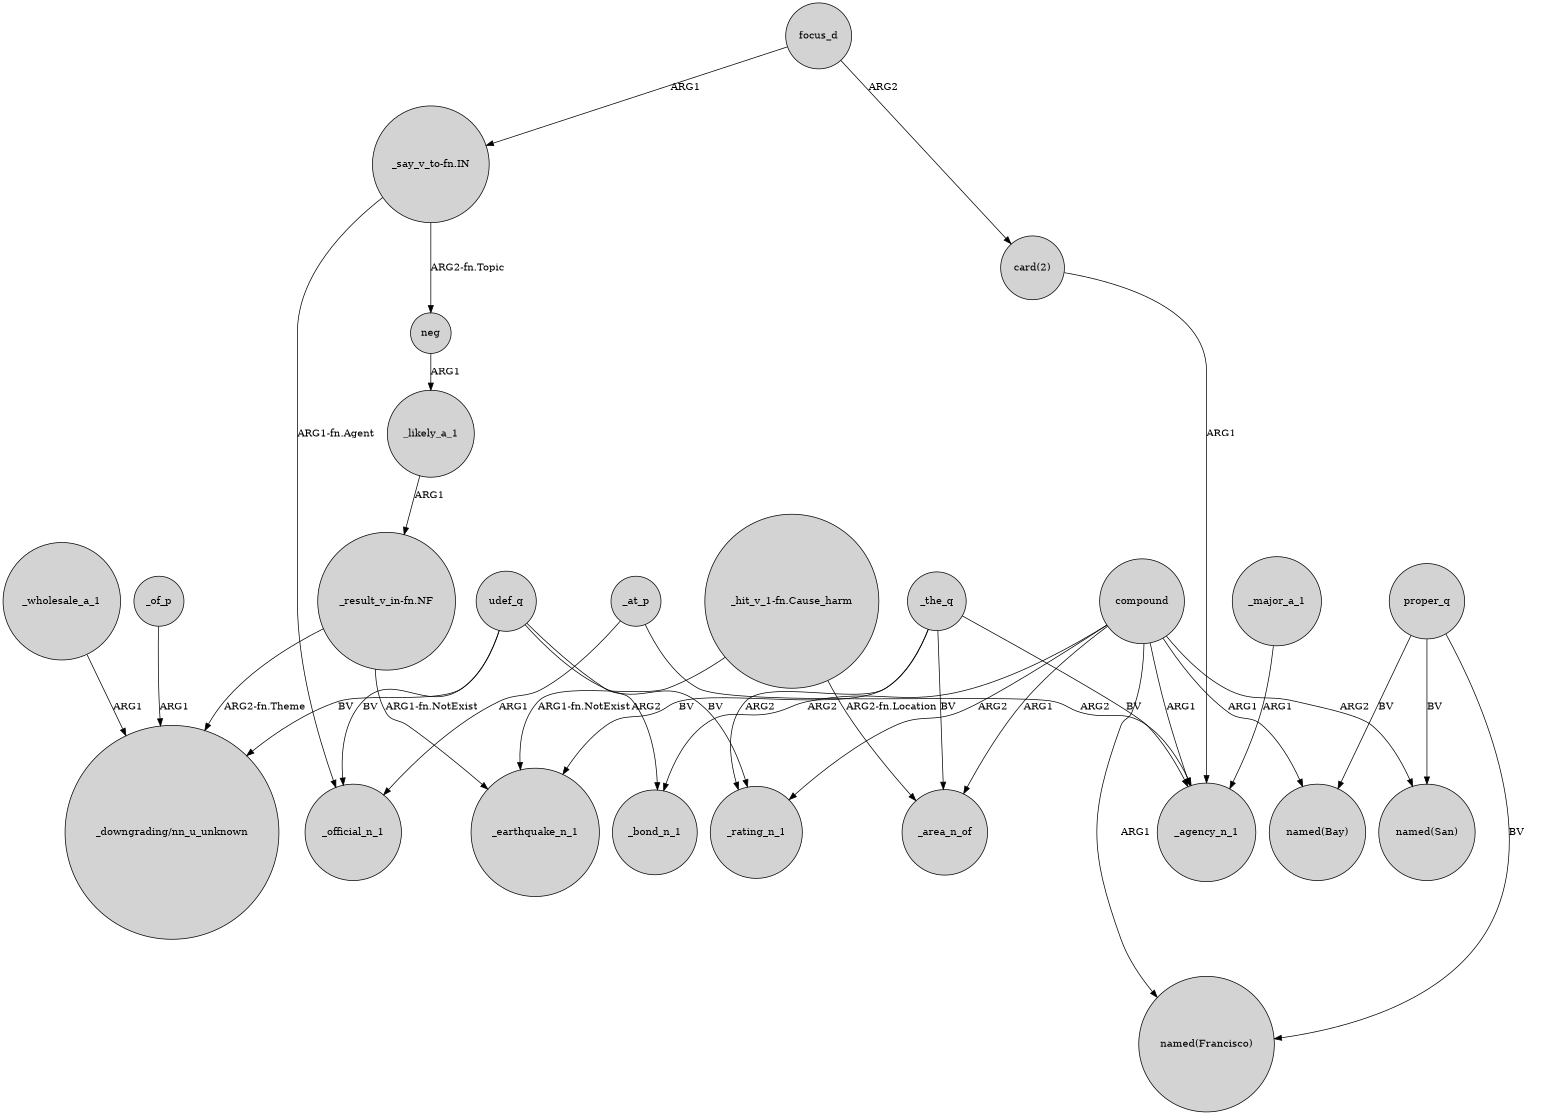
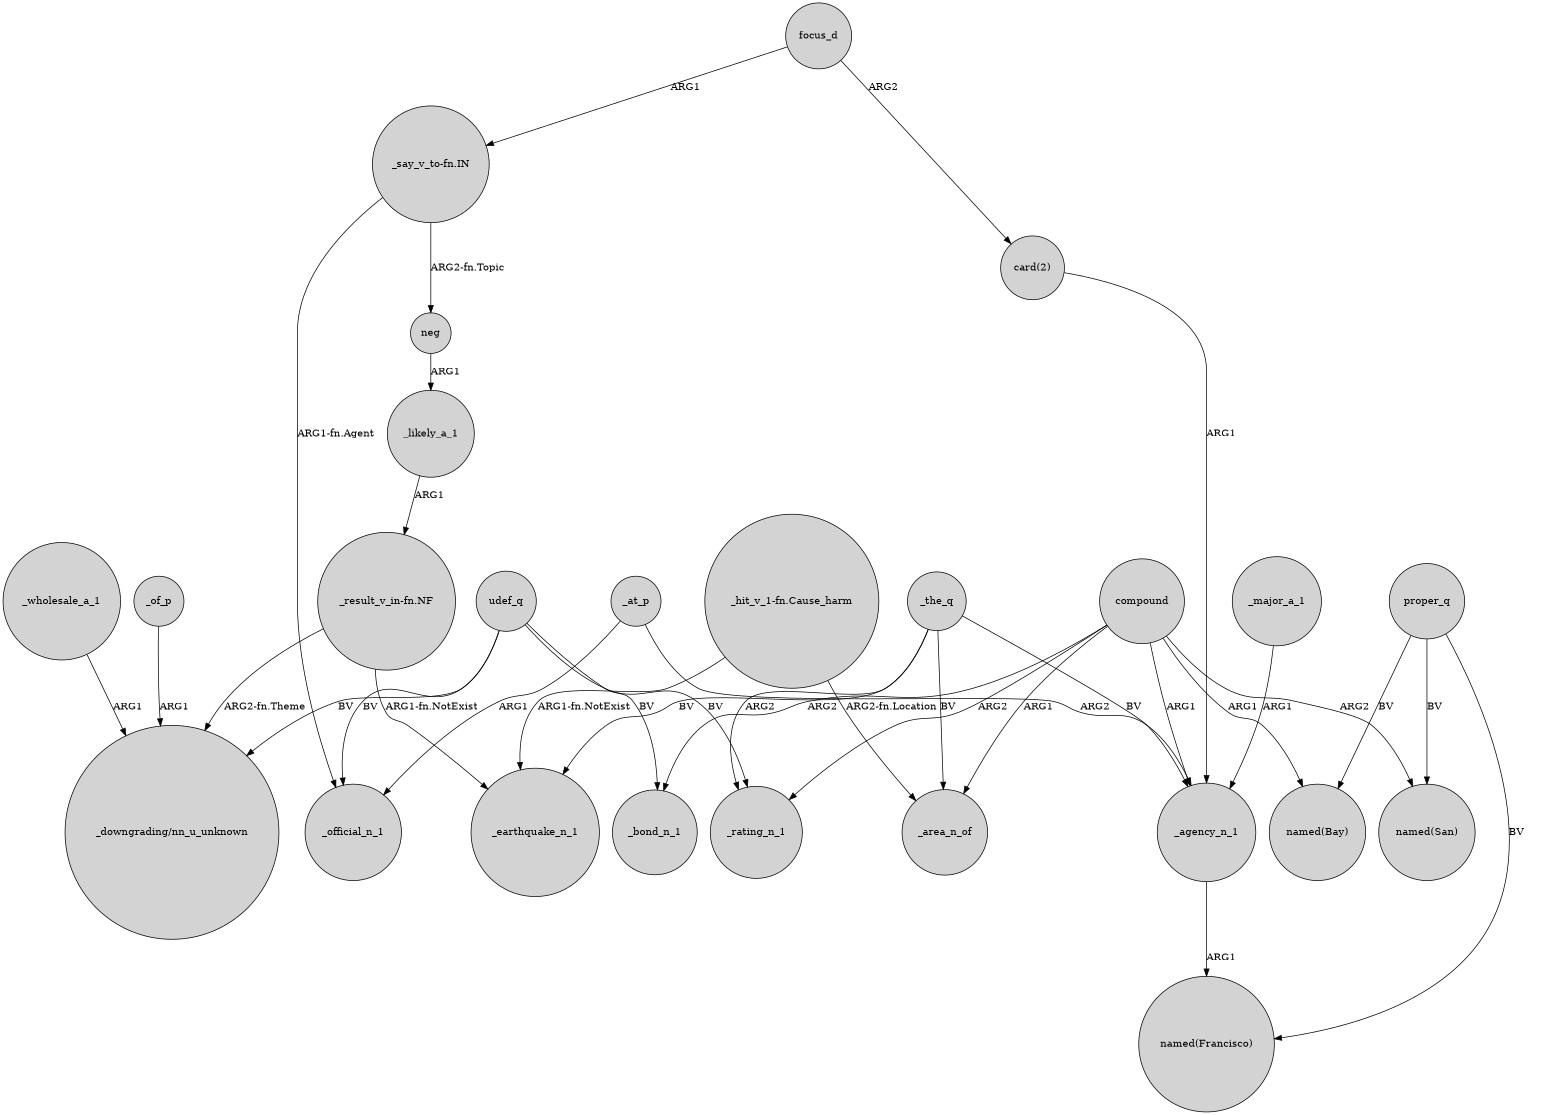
edge "udef_q" -> "_bond_n_1": label "ARG2" -> "BV"
edge "compound" -> "named(Francisco)": now "_agency_n_1" -> "named(Francisco)"
